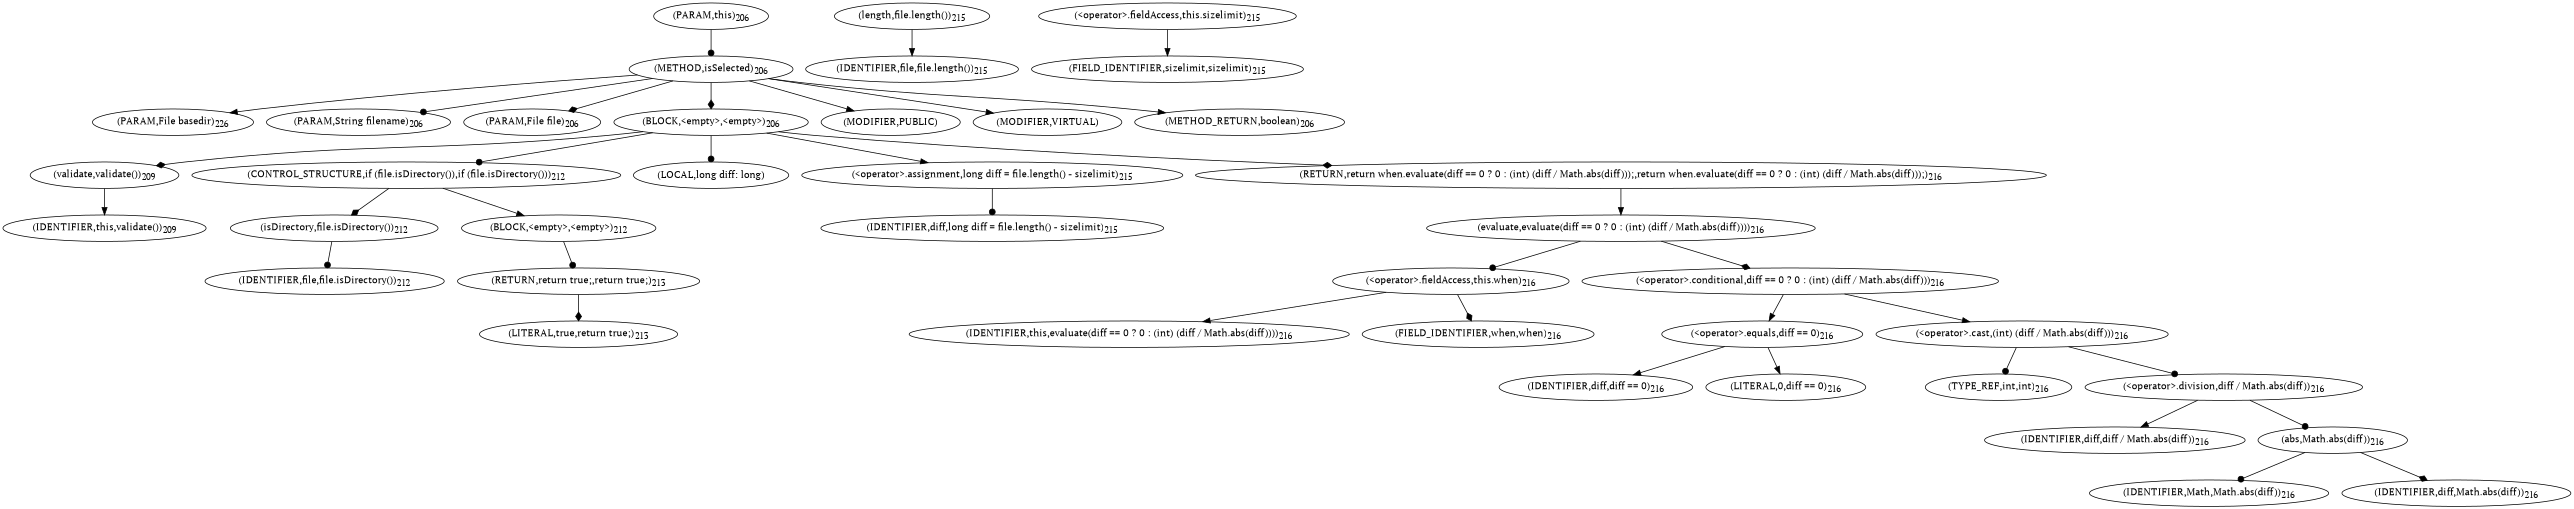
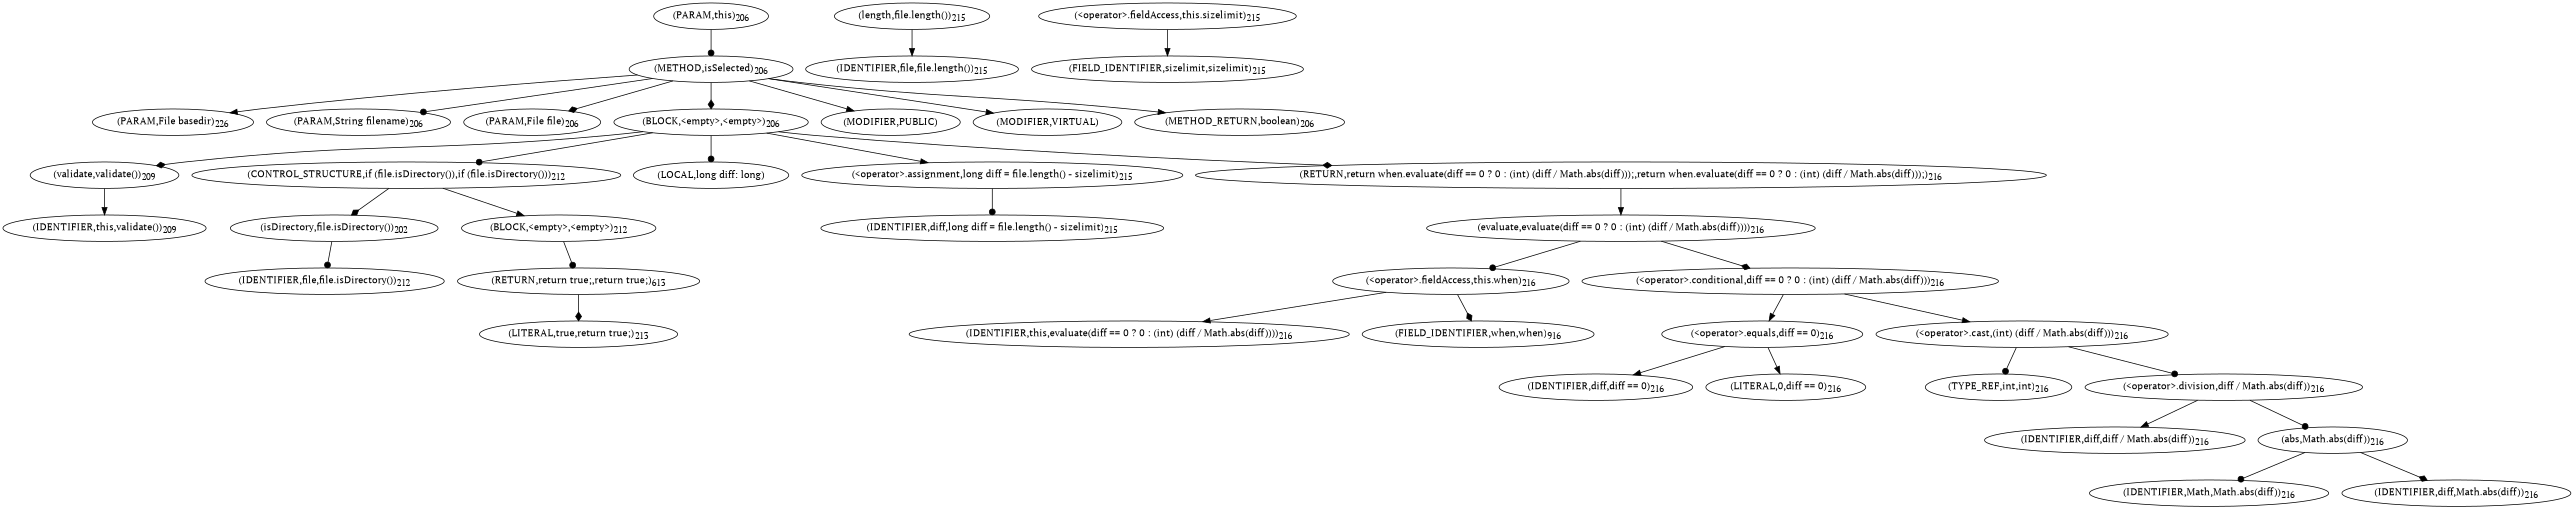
node "(isDirectory,file.isDirectory())": text "212" -> "202"
node "(RETURN,return true;,return true;)": text "213" -> "613"
node "(FIELD_IDENTIFIER,when,when)": text "216" -> "916"
